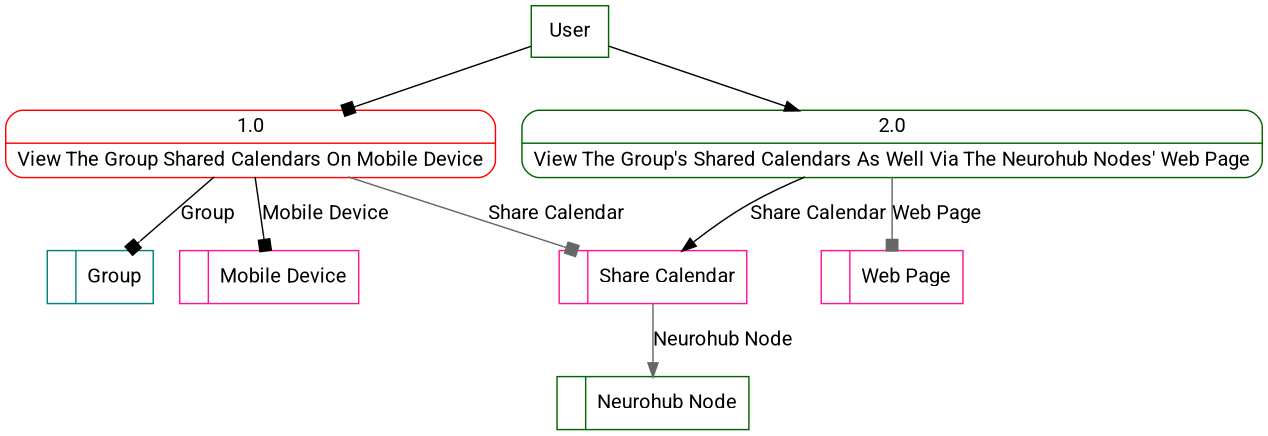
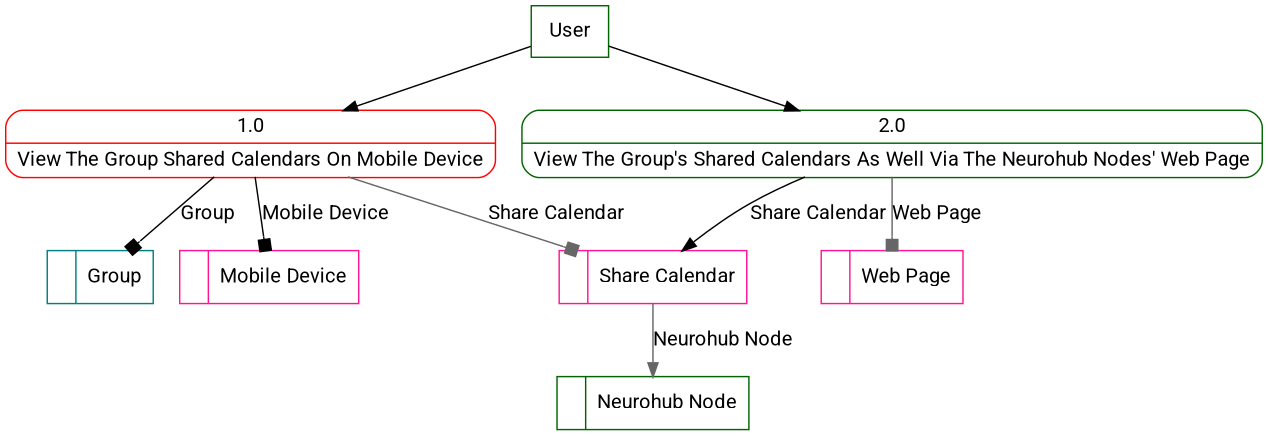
edge "User" -> "1.0": arrowhead box -> normal
